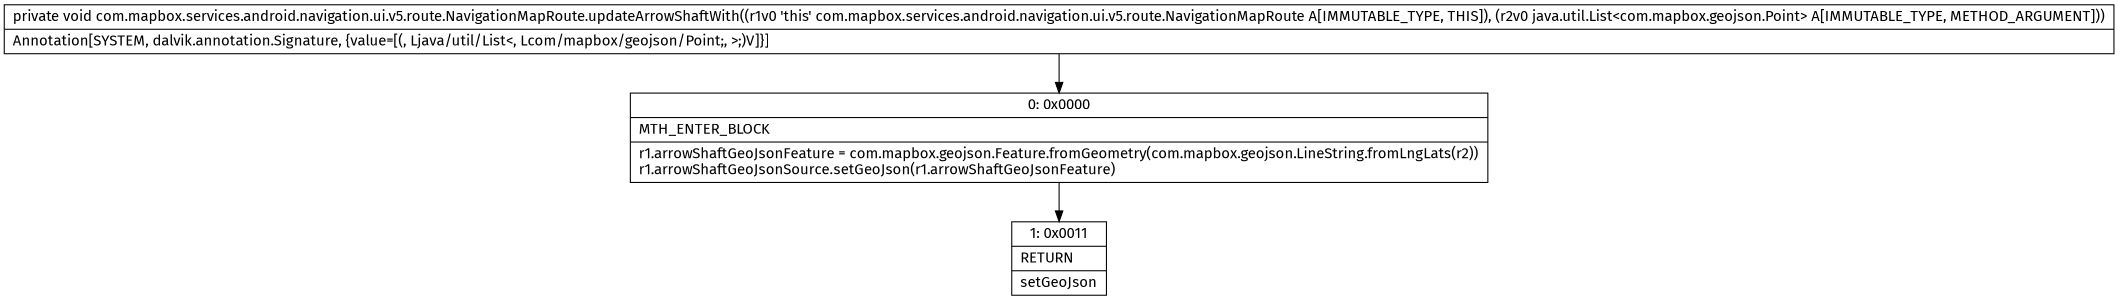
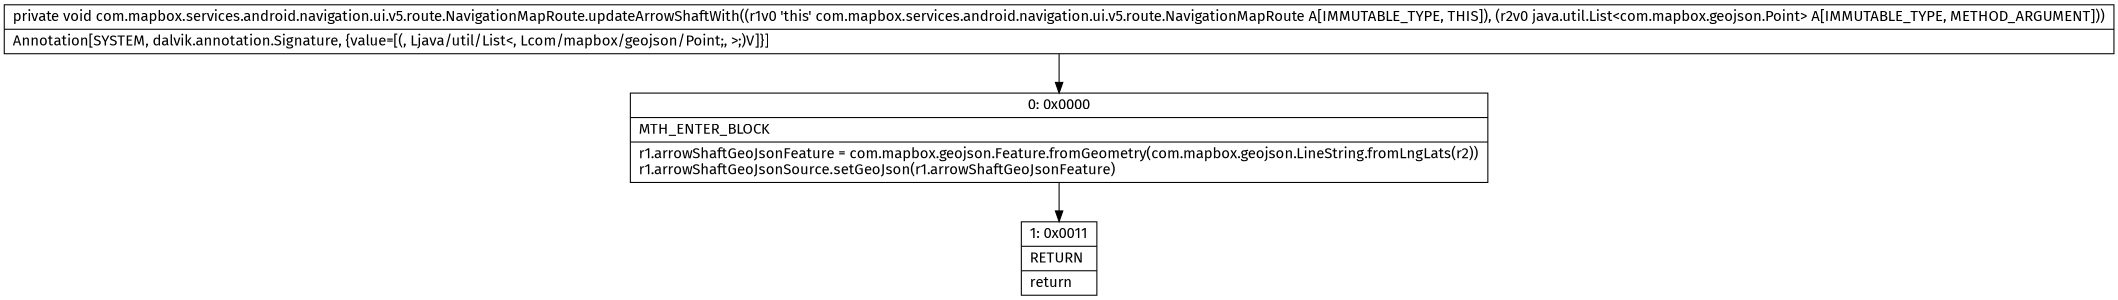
node "1: 0x0011": text "setGeoJson" -> "return"
